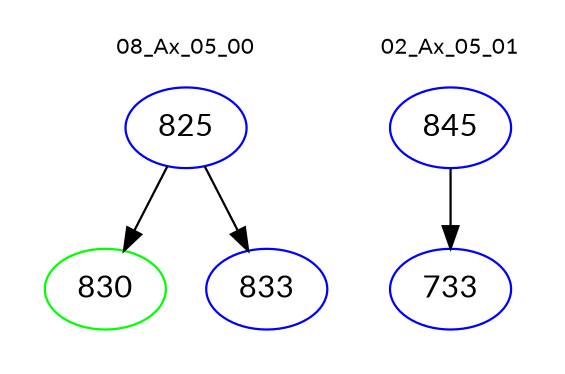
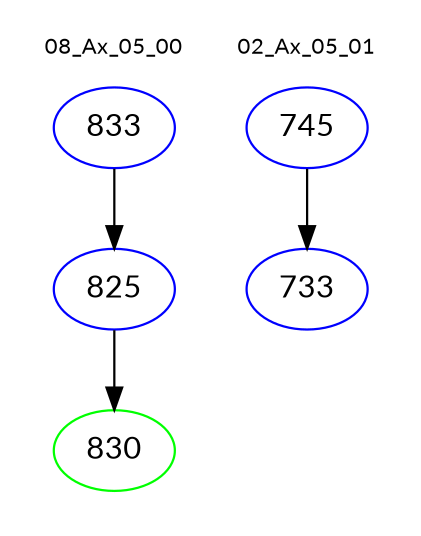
node "845": label "845" -> "745"
edge "825" -> "833": reversed
